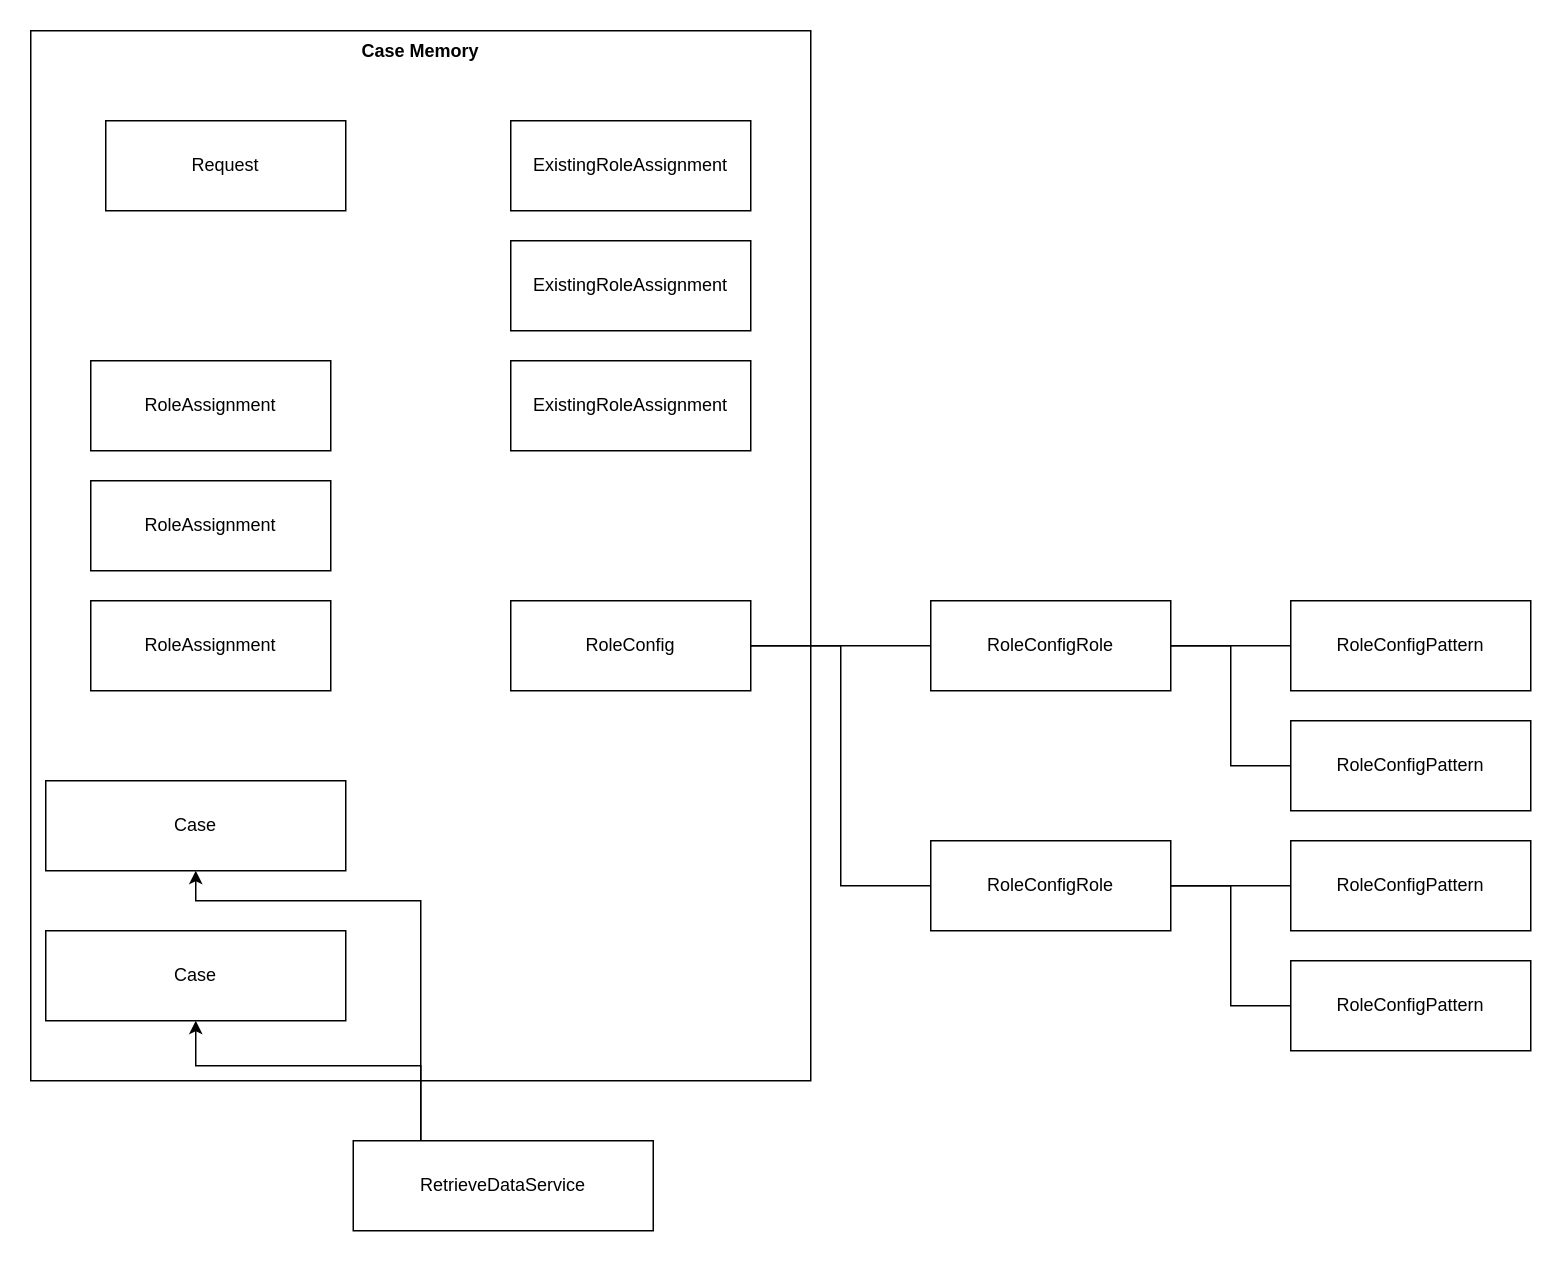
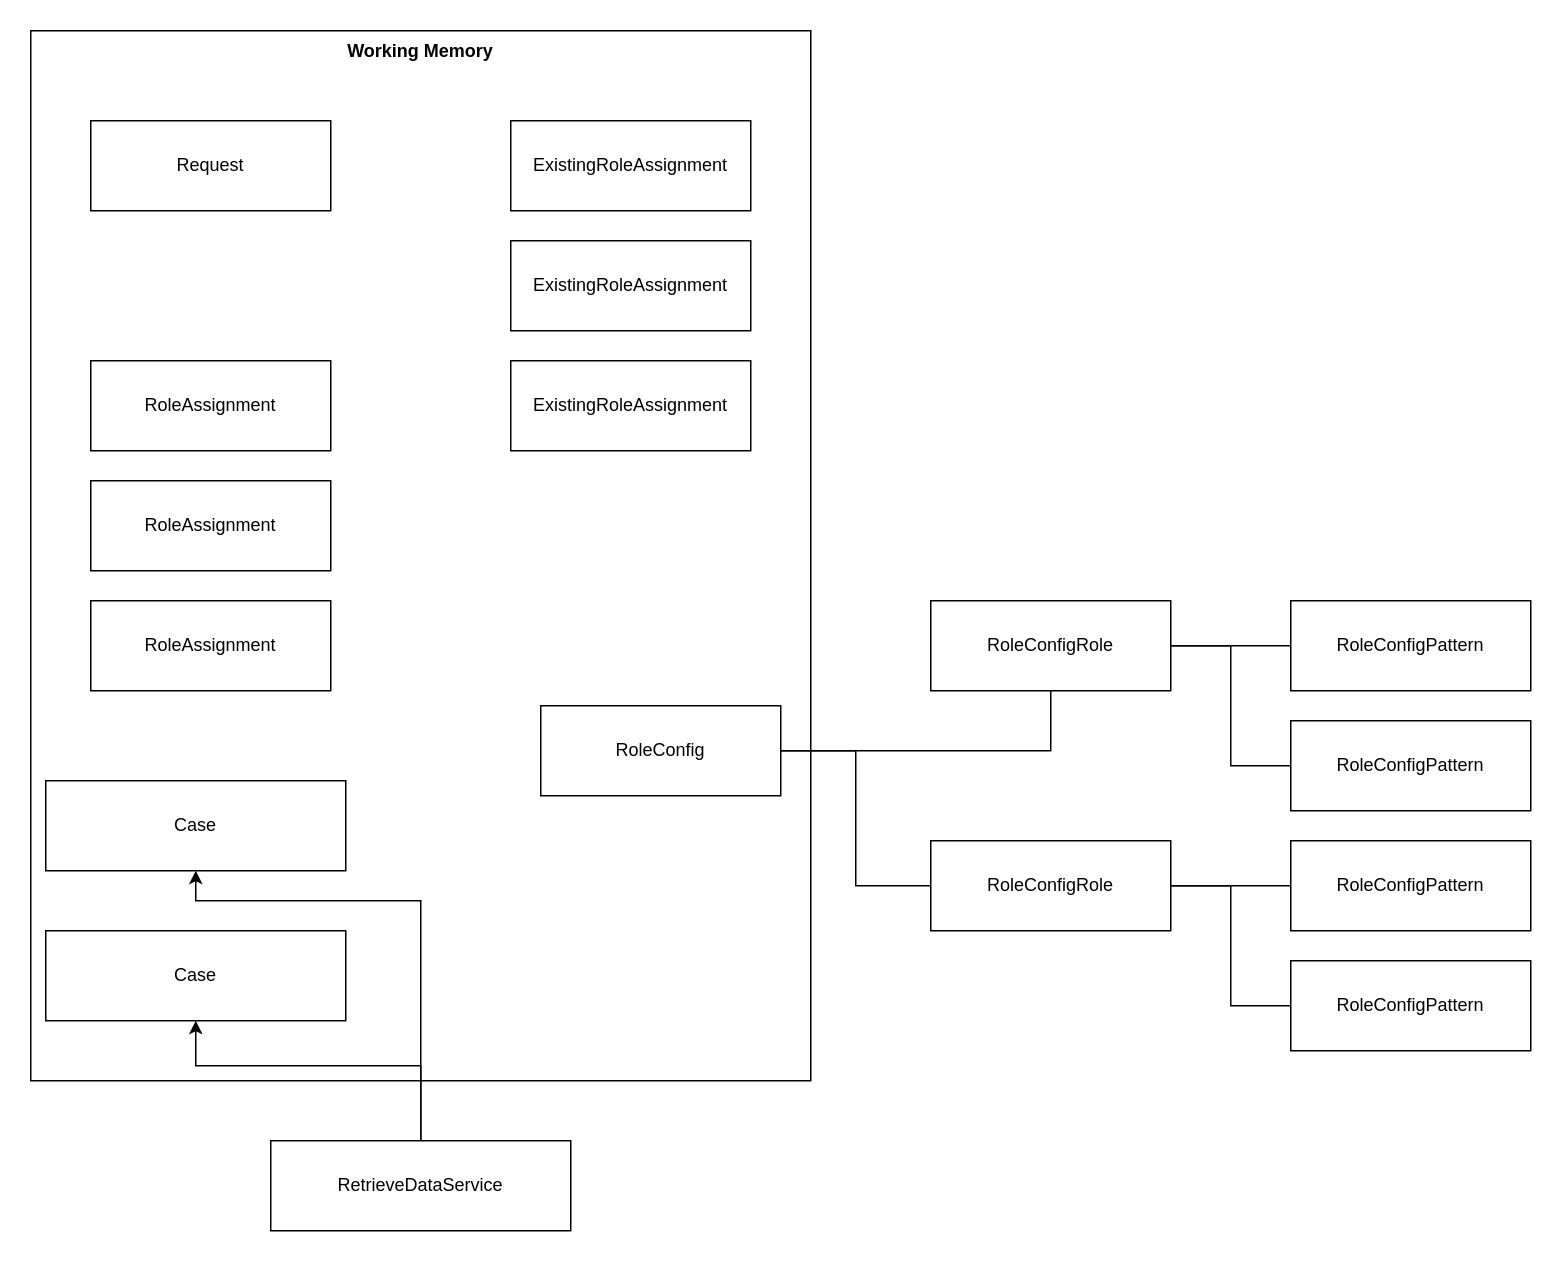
node "Case Memory": label "Case Memory" -> "Working Memory"
node "Request": moved (226, 166) -> (211, 166)
node "RoleConfig": moved (631, 646) -> (661, 751)
node "RetrieveDataService": moved (503, 1186) -> (421, 1186)
